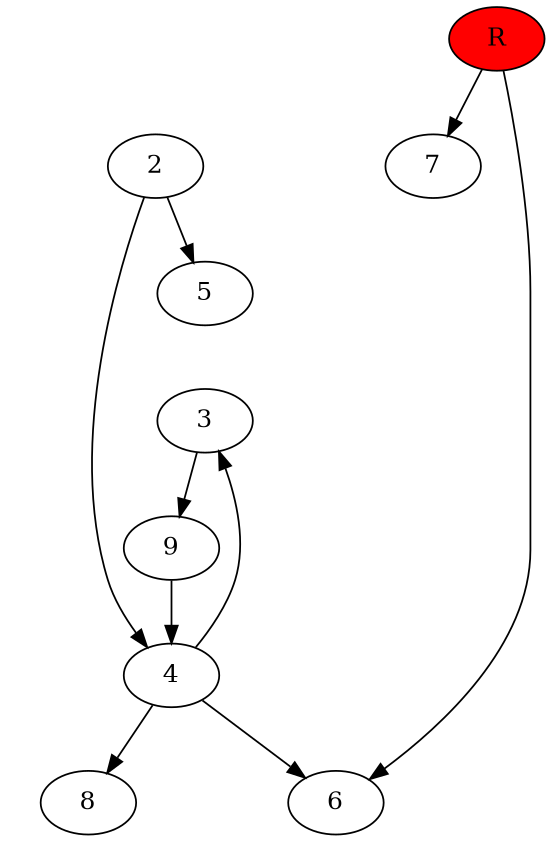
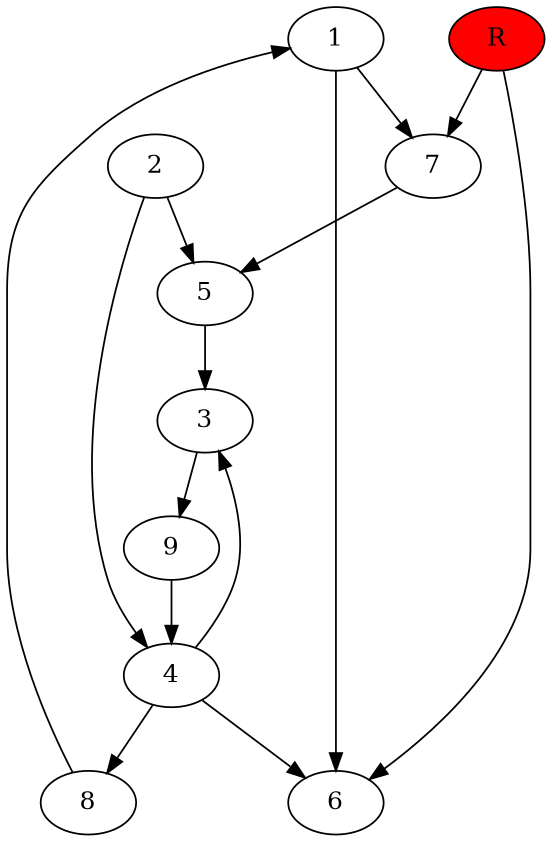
node "1": added
edge "7" -> "5": added
edge "5" -> "3": added
